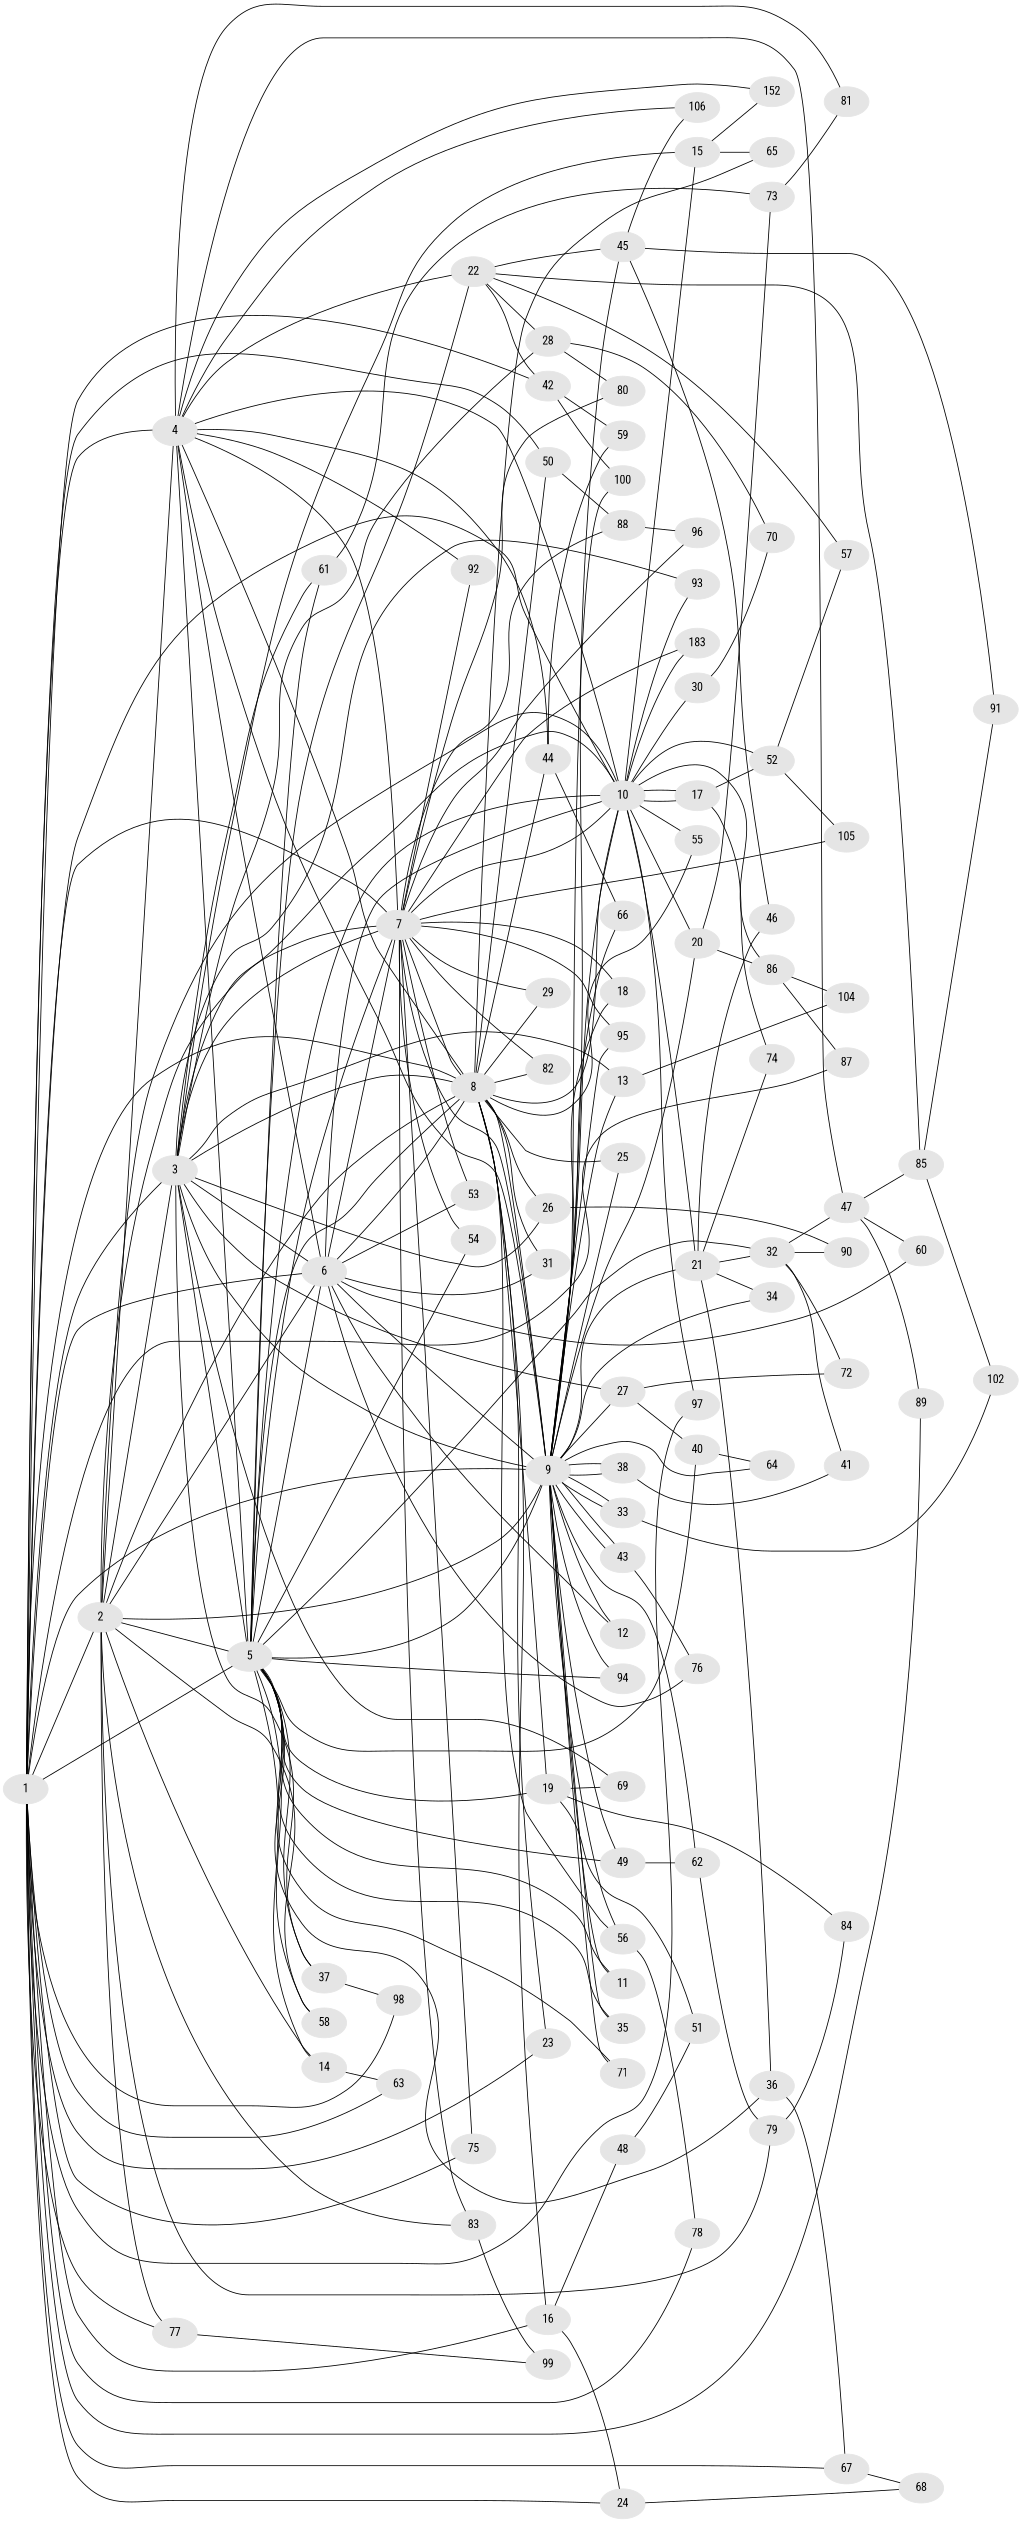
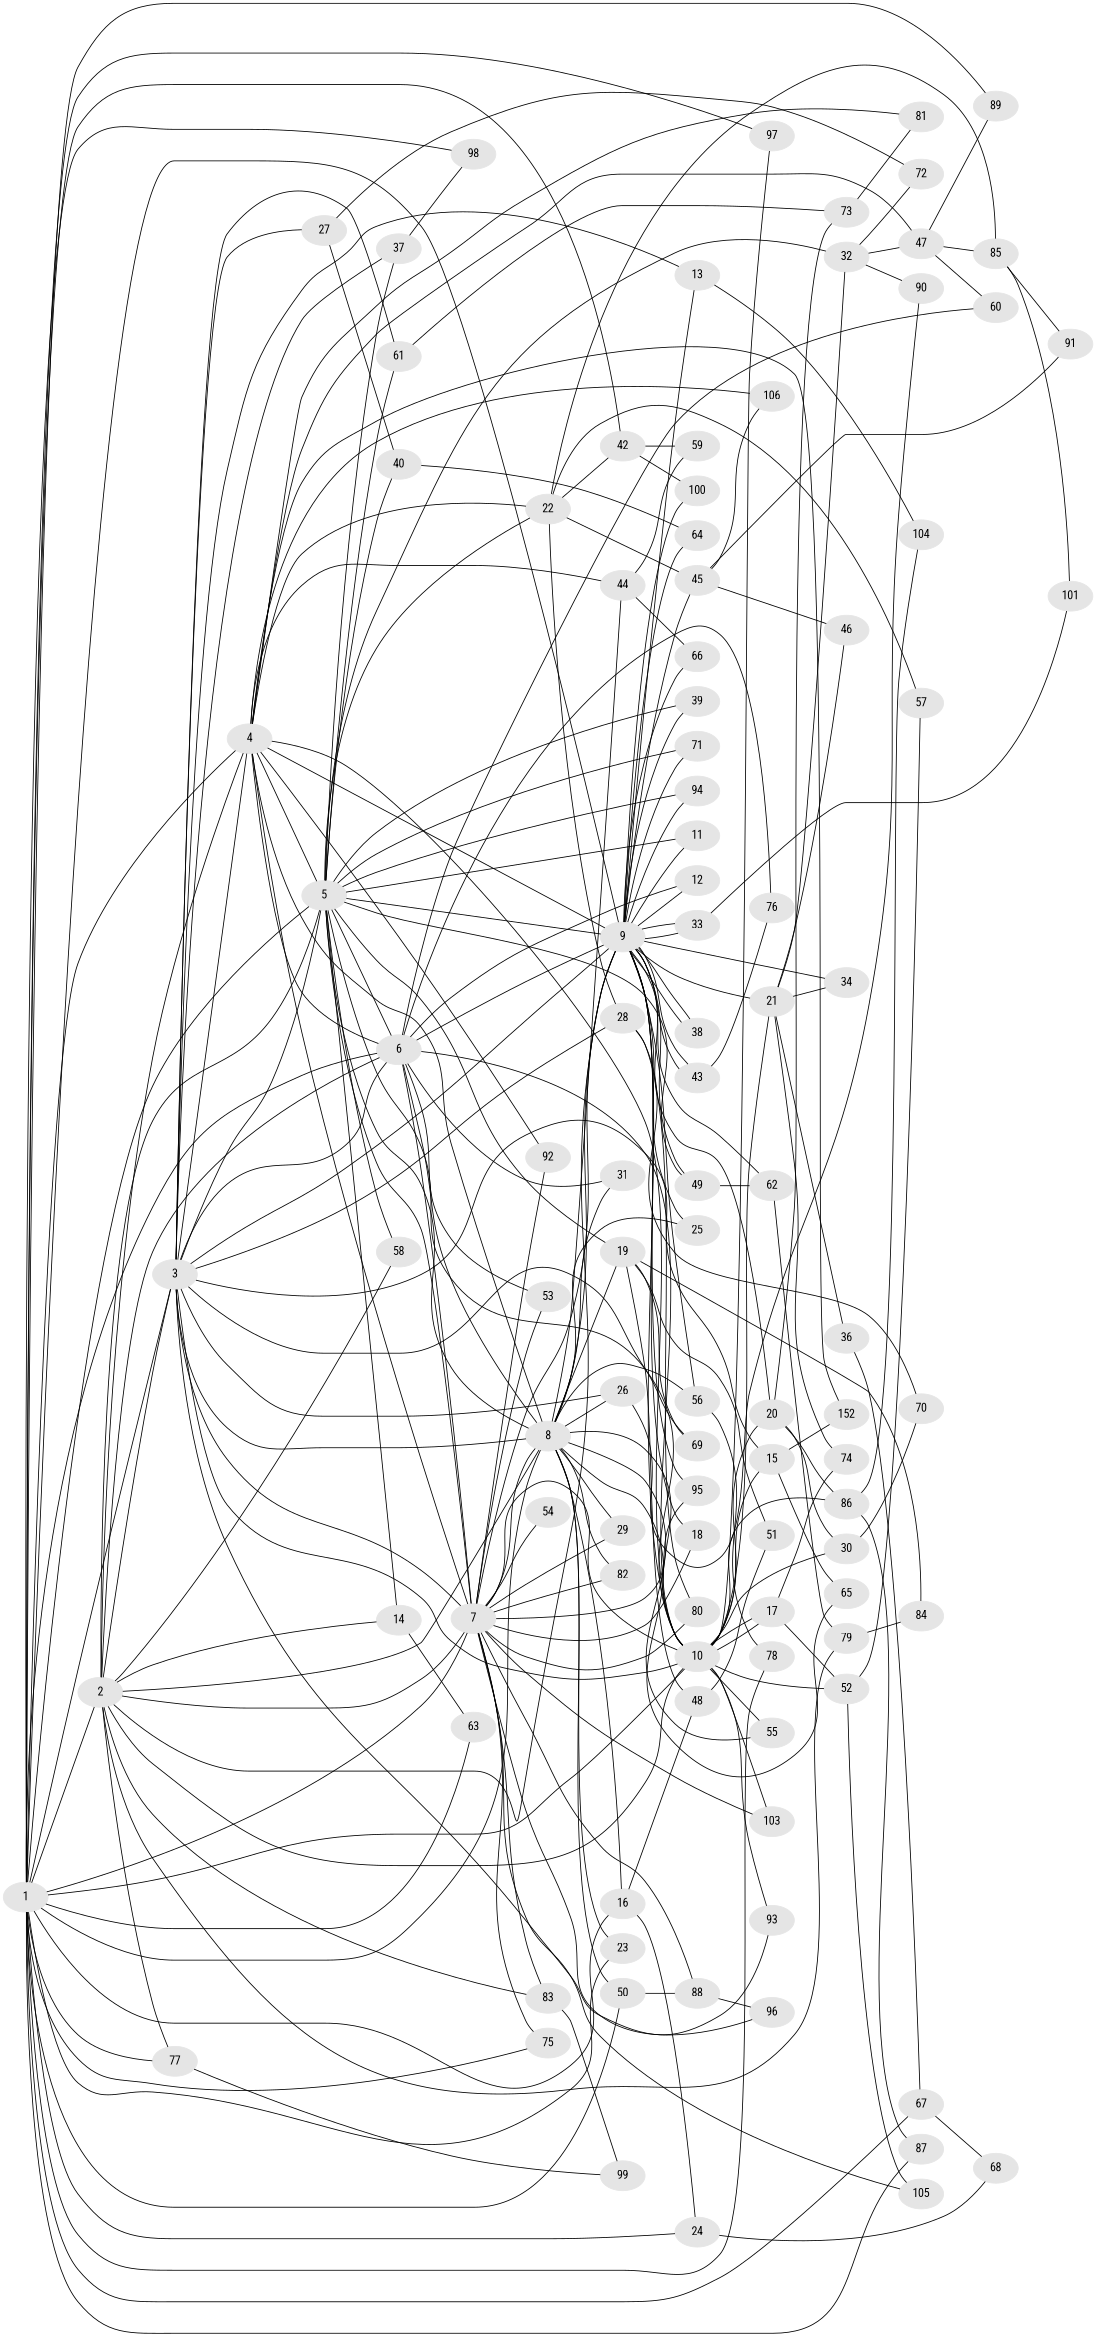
node "183": label "183" -> "103"
edge "4" -- "3": added
node "102": label "102" -> "101"
edge "27" -- "9": removed
edge "54" -- "5": removed
node "41": removed
edge "19" -- "48": added
edge "20" -- "30": added
edge "5" -- "36": removed
node "35": label "35" -> "39"
